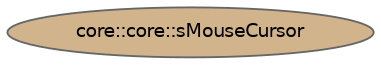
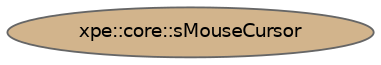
node "core::core::sMouseCursor": label "core::core::sMouseCursor" -> "xpe::core::sMouseCursor"
